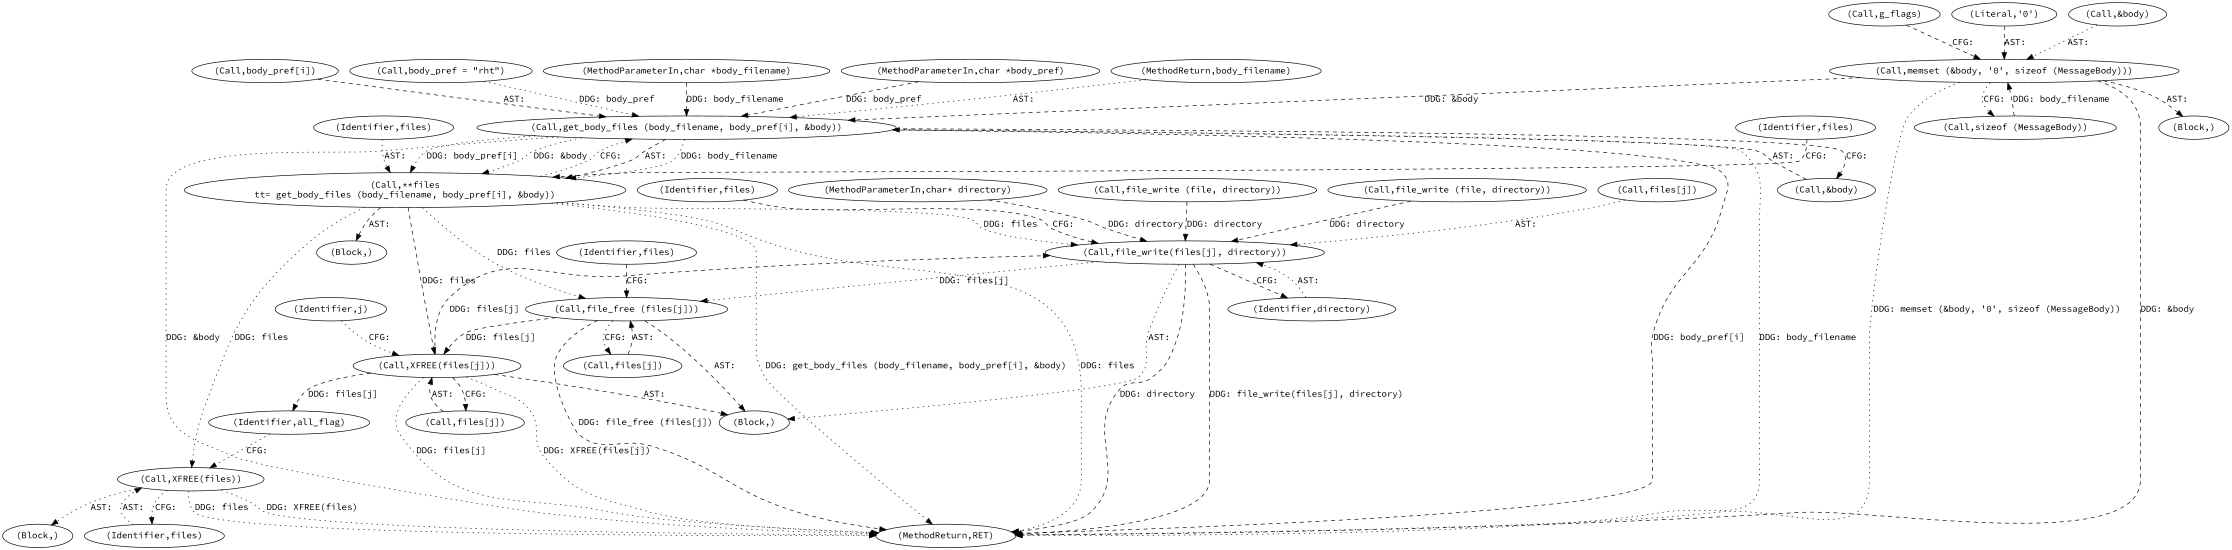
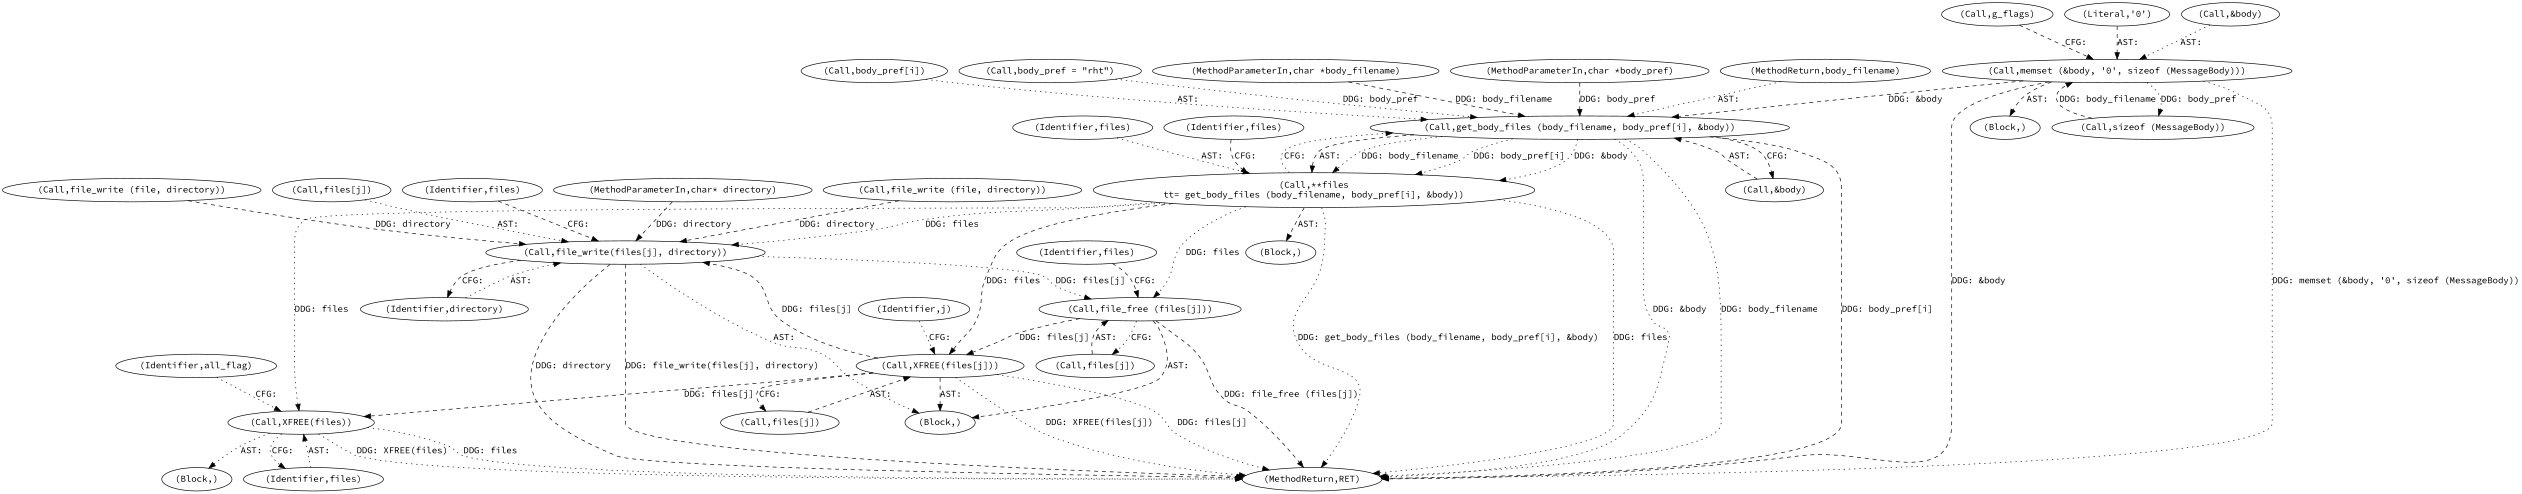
edge "(Call,body_pref[i])" -> "(Call,get_body_files (body_filename, body_pref[i], &body))": style dashed -> dotted
edge "(Call,memset (&body, '0', sizeof (MessageBody)))" -> "(Call,sizeof (MessageBody))": label "CFG: " -> "DDG: body_pref"
edge "(Call,XFREE(files[j]))" -> "(Identifier,all_flag)": now "(Call,XFREE(files[j]))" -> "(Call,XFREE(files))"
